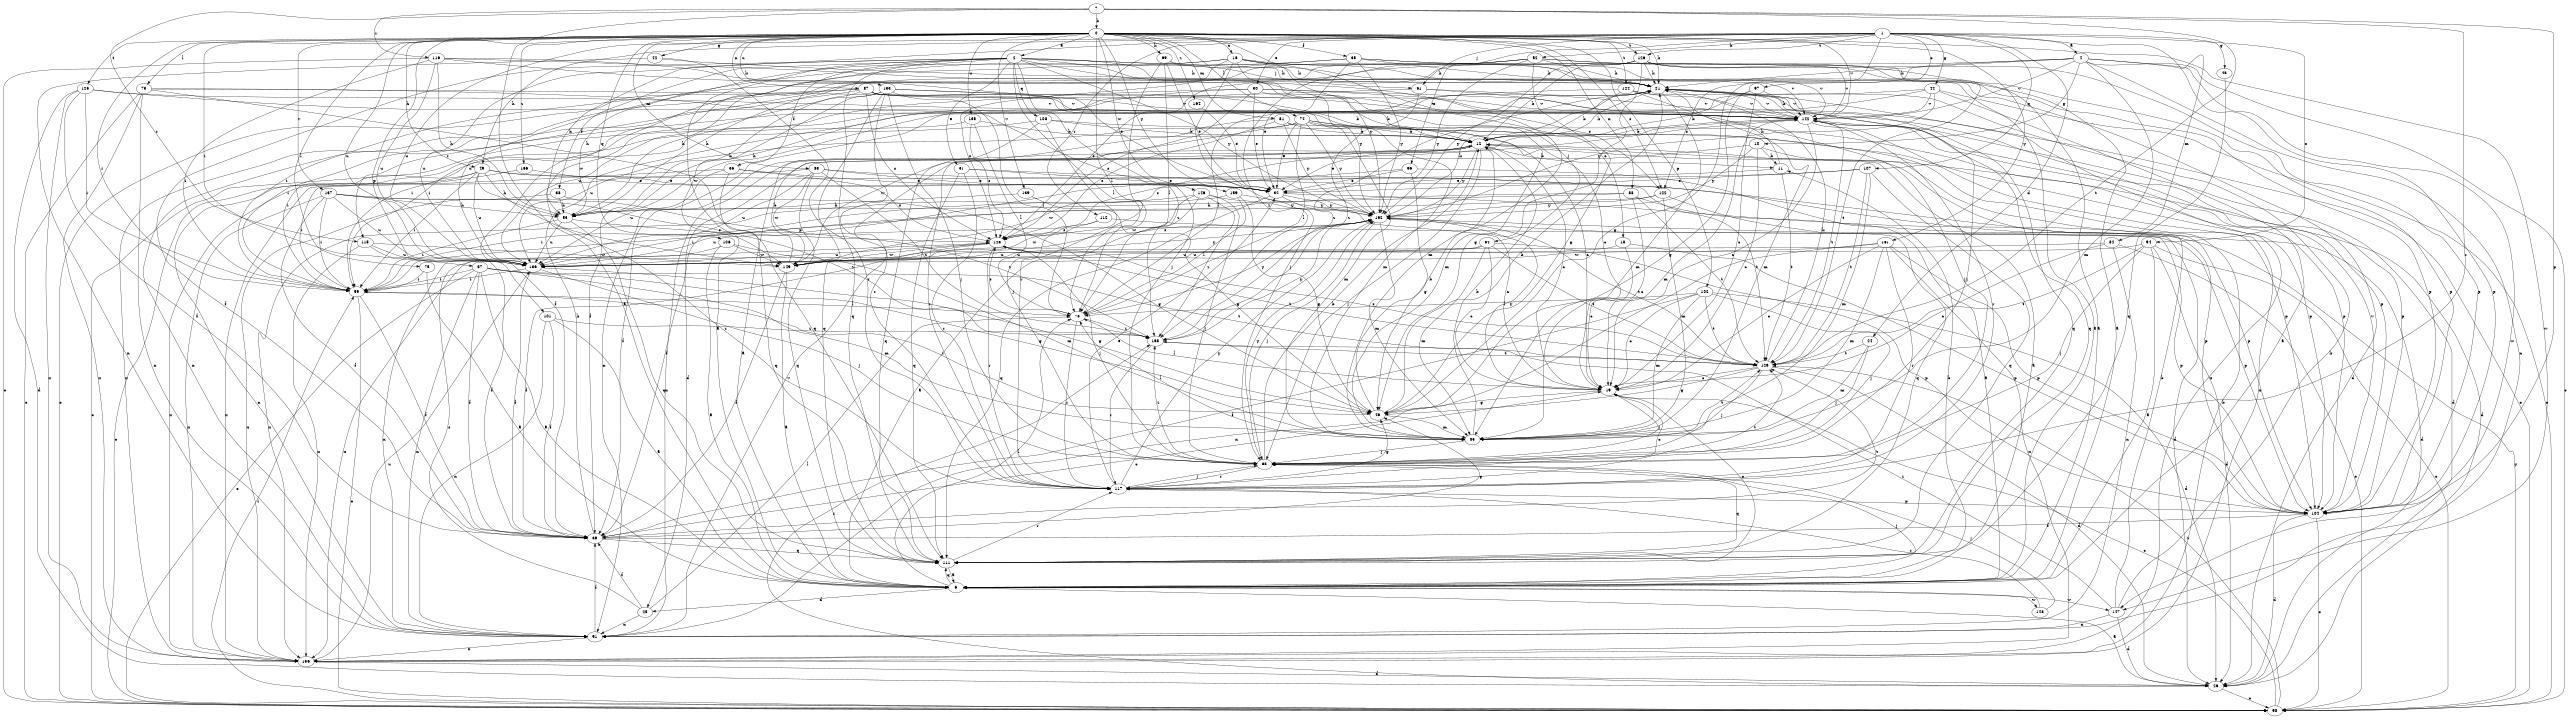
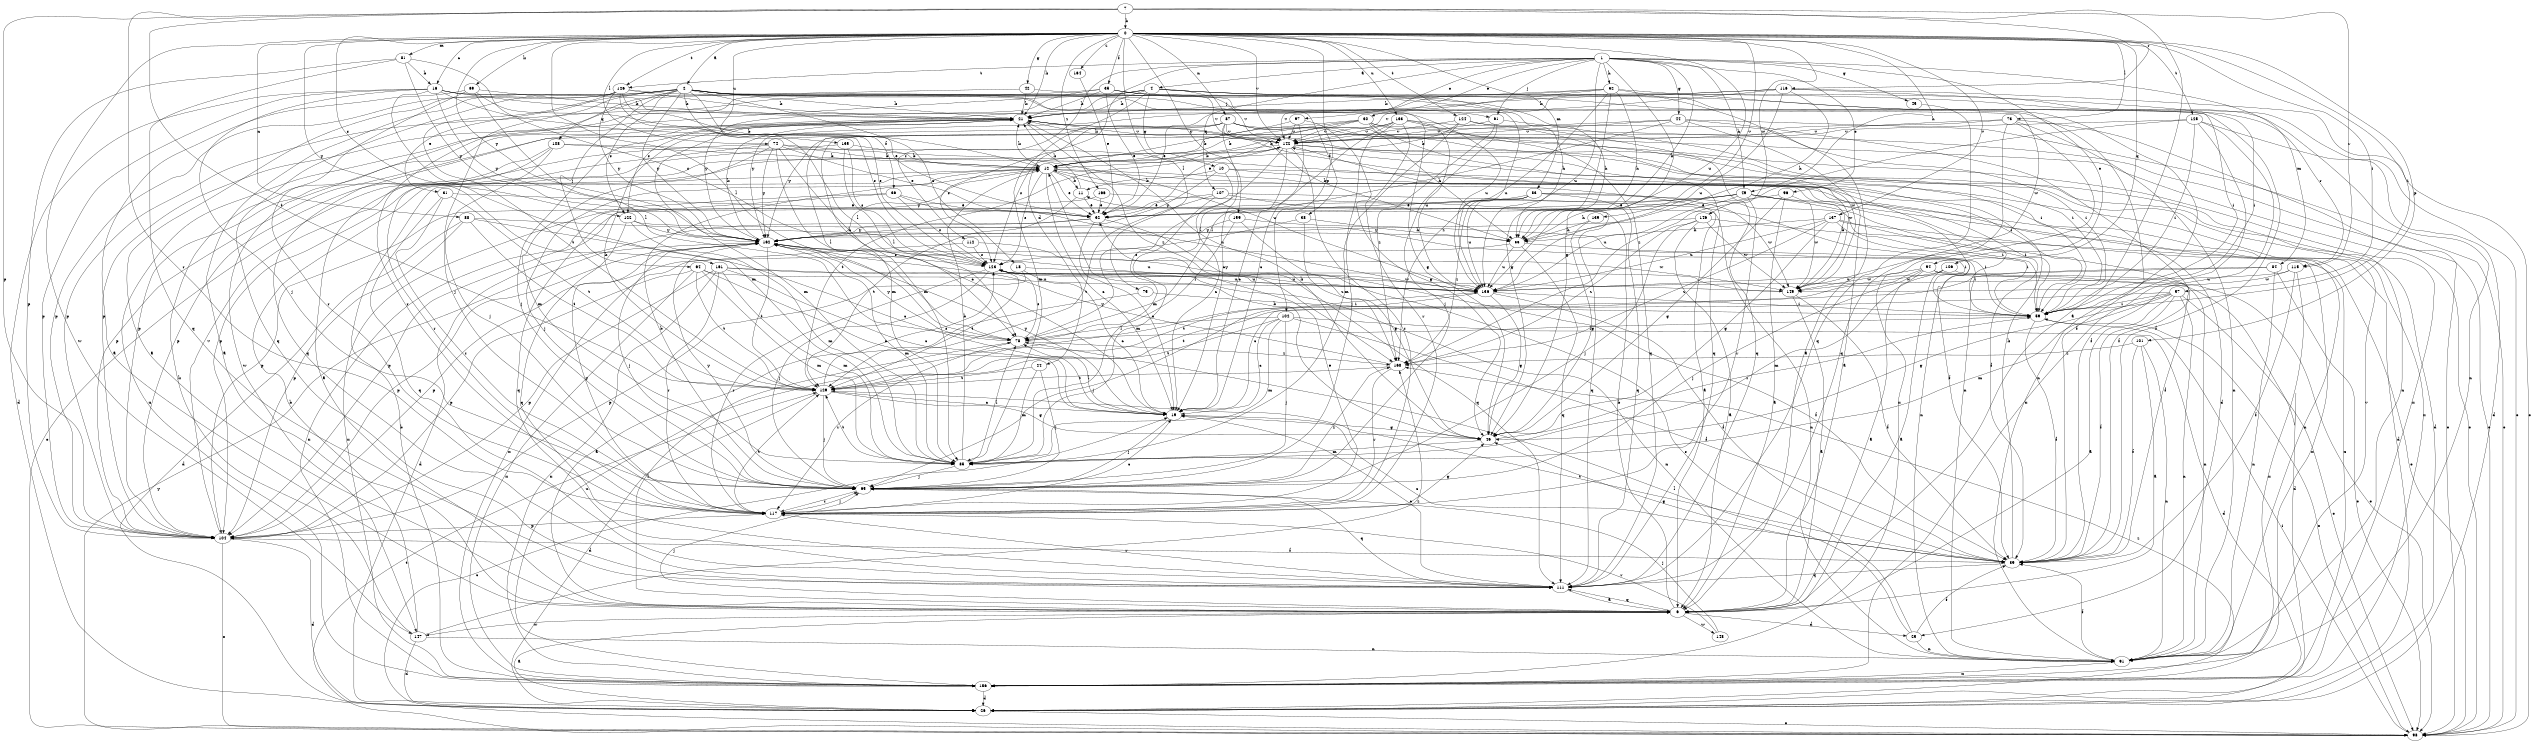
edge "81" -> "12": now "81" -> "16"
edge "88" -> "136": now "88" -> "104"
edge "30" -> "111": added, label "q"
edge "166" -> "91": added, label "n"
